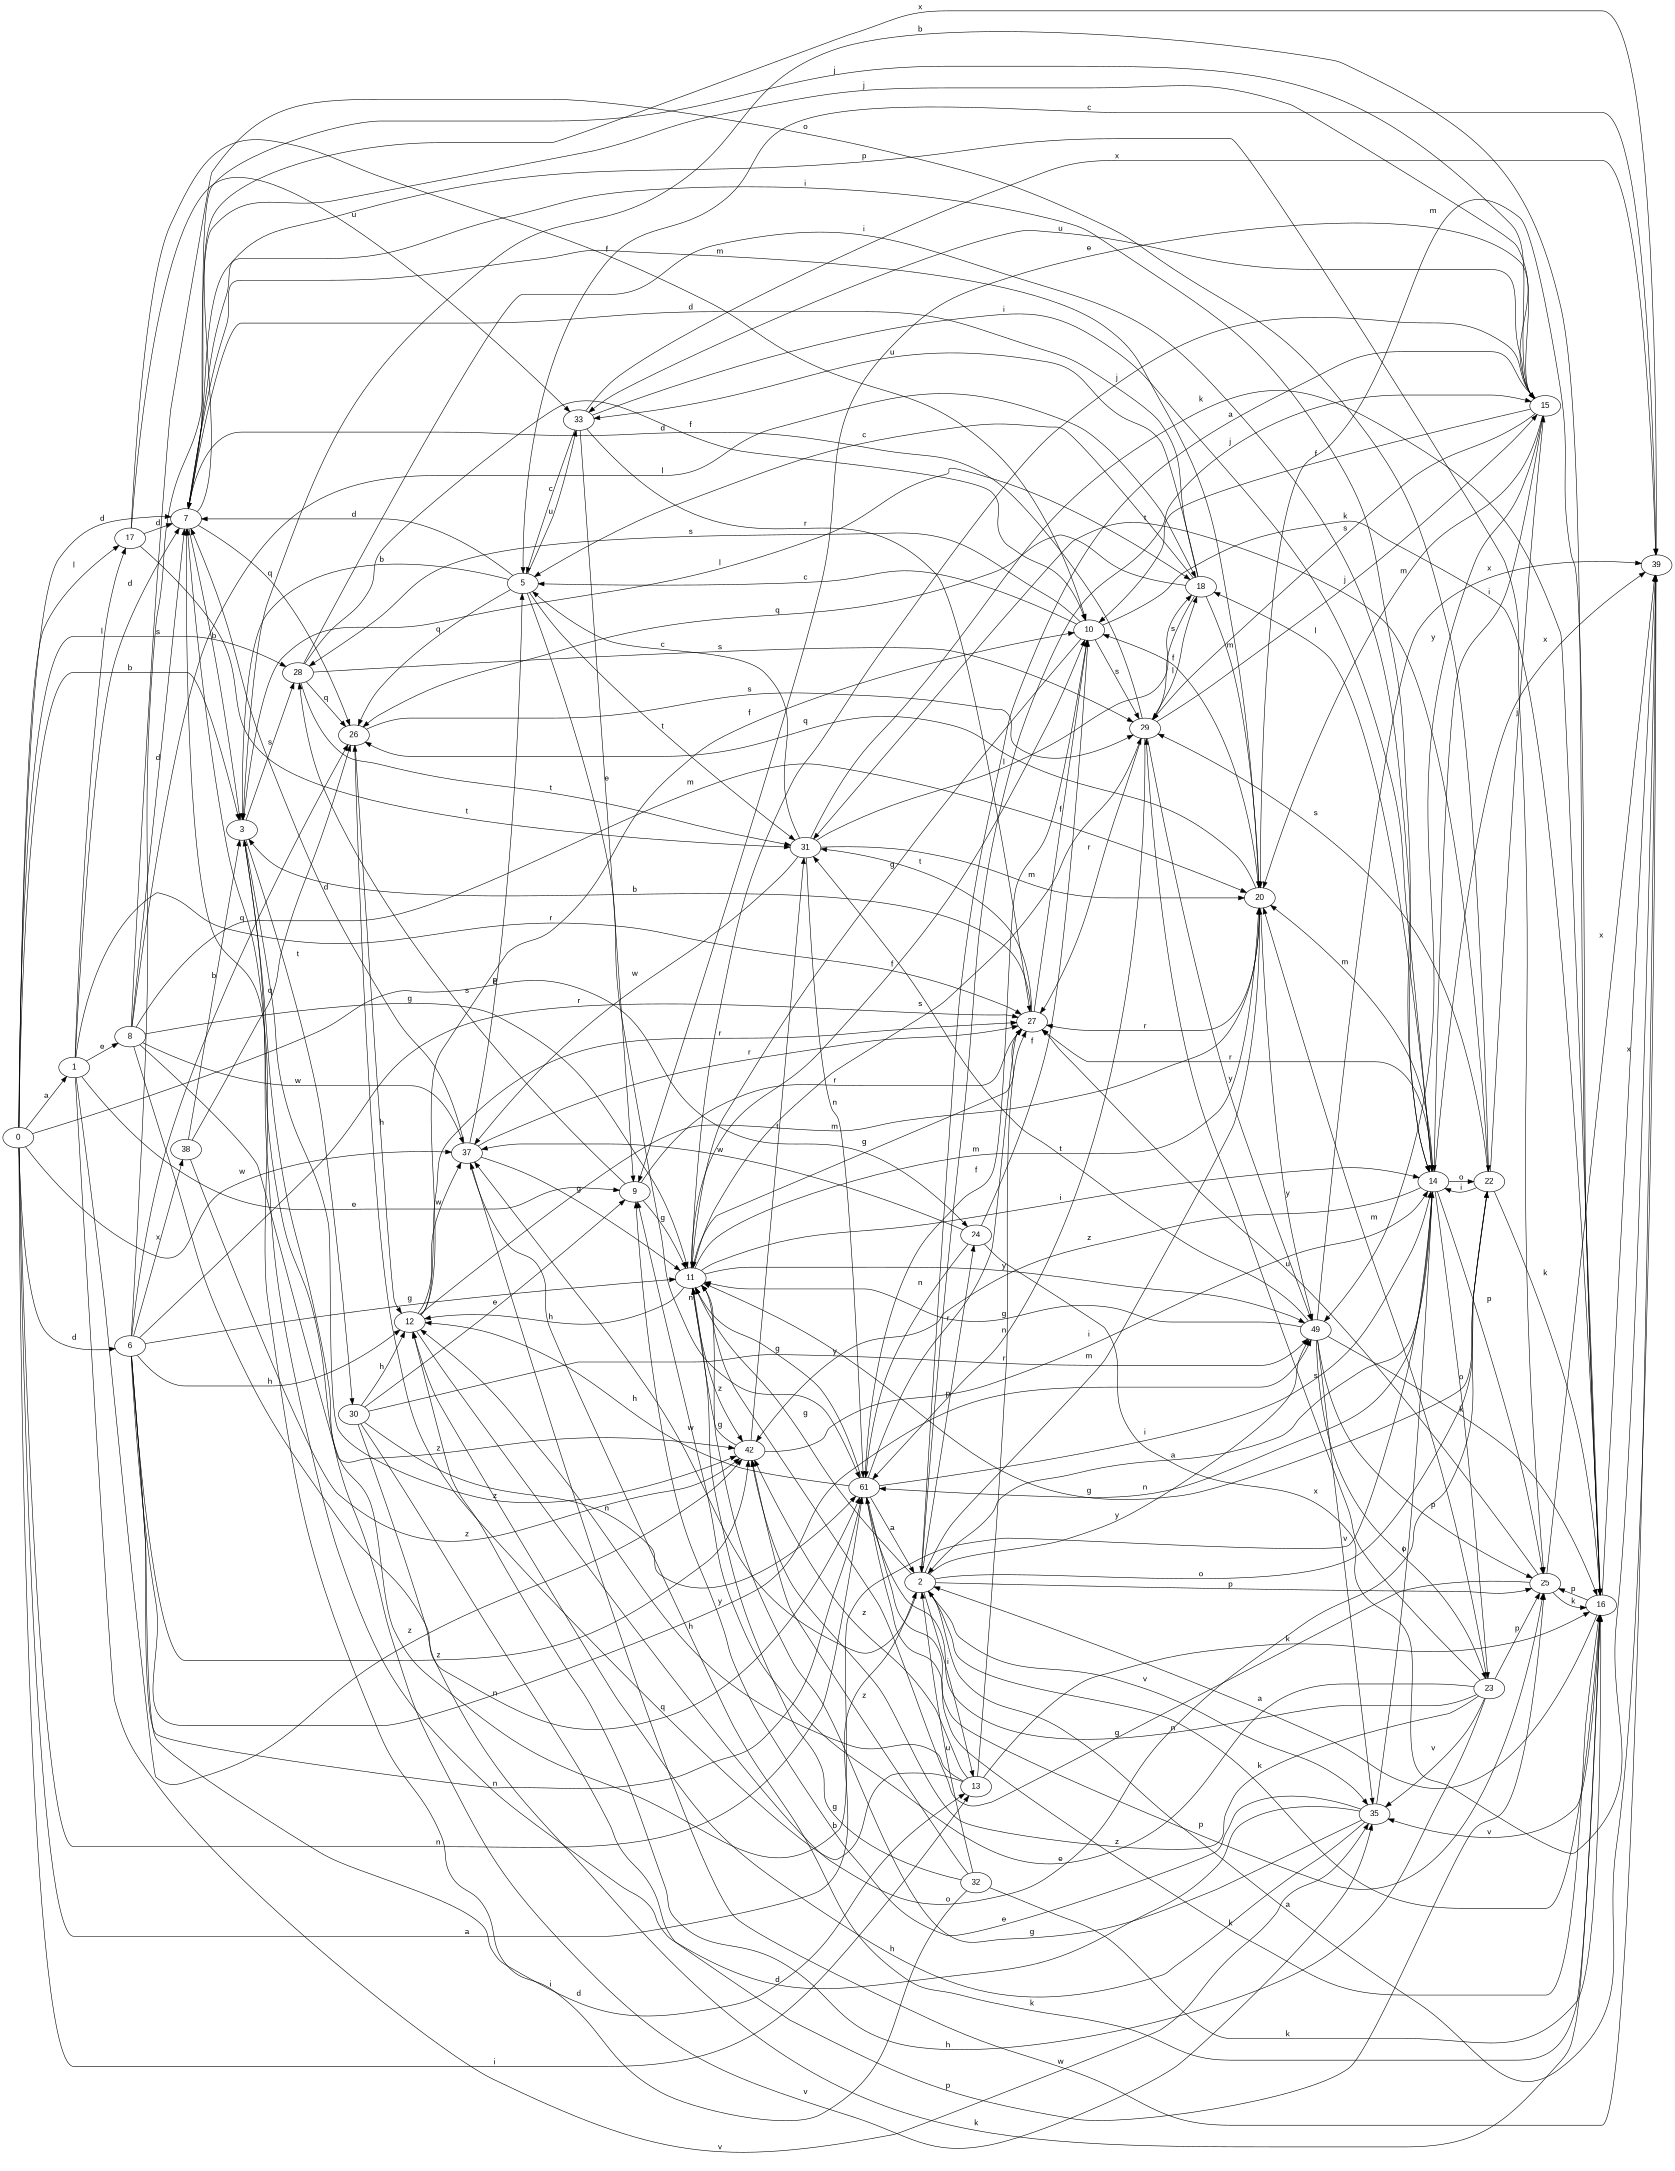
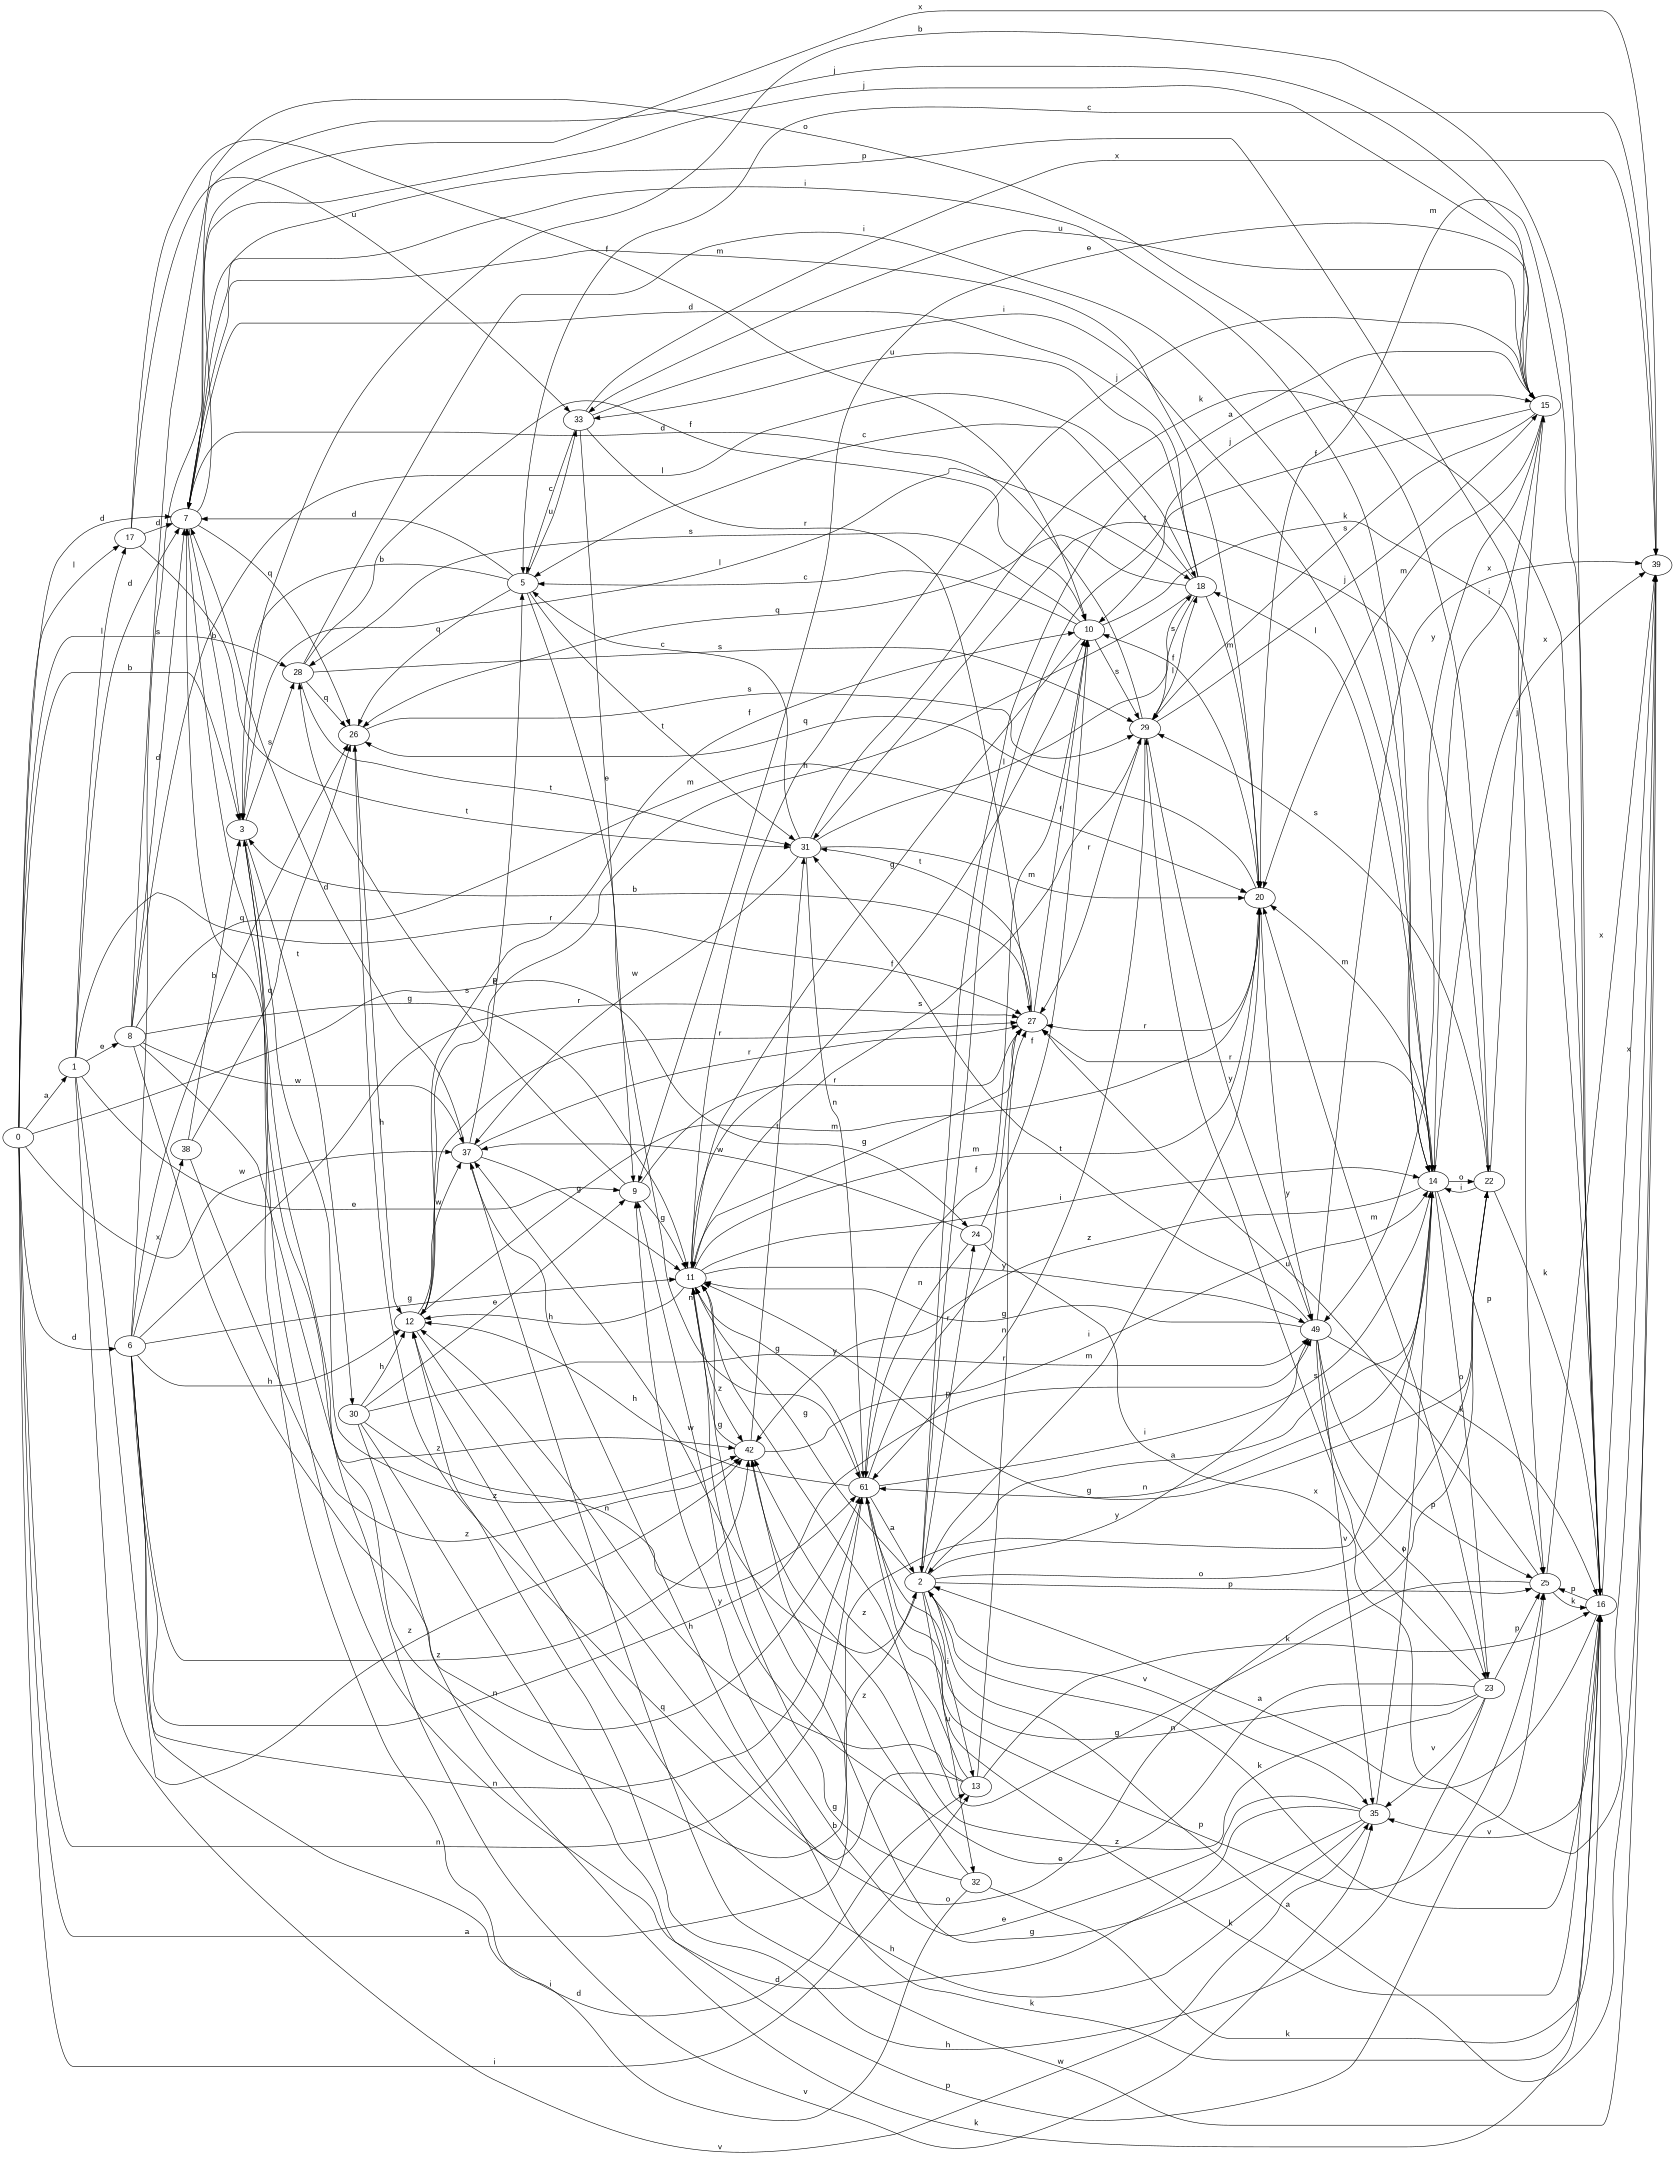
edge "18" -> "12": added, label "h"
edge "32" -> "2": reversed
